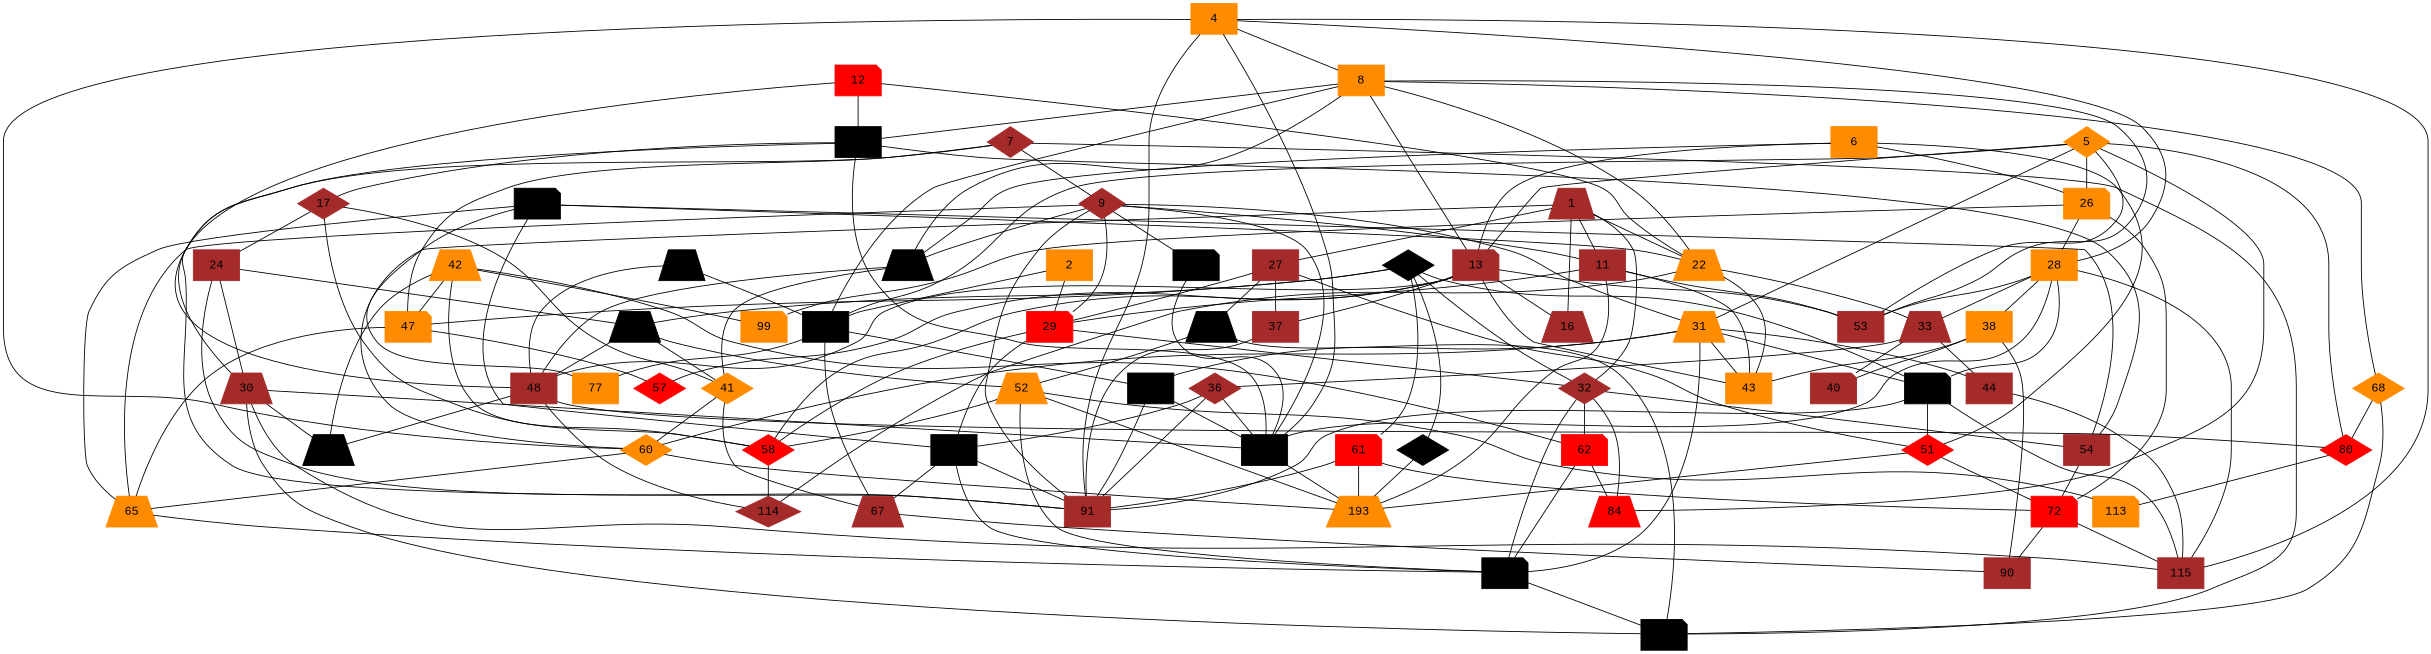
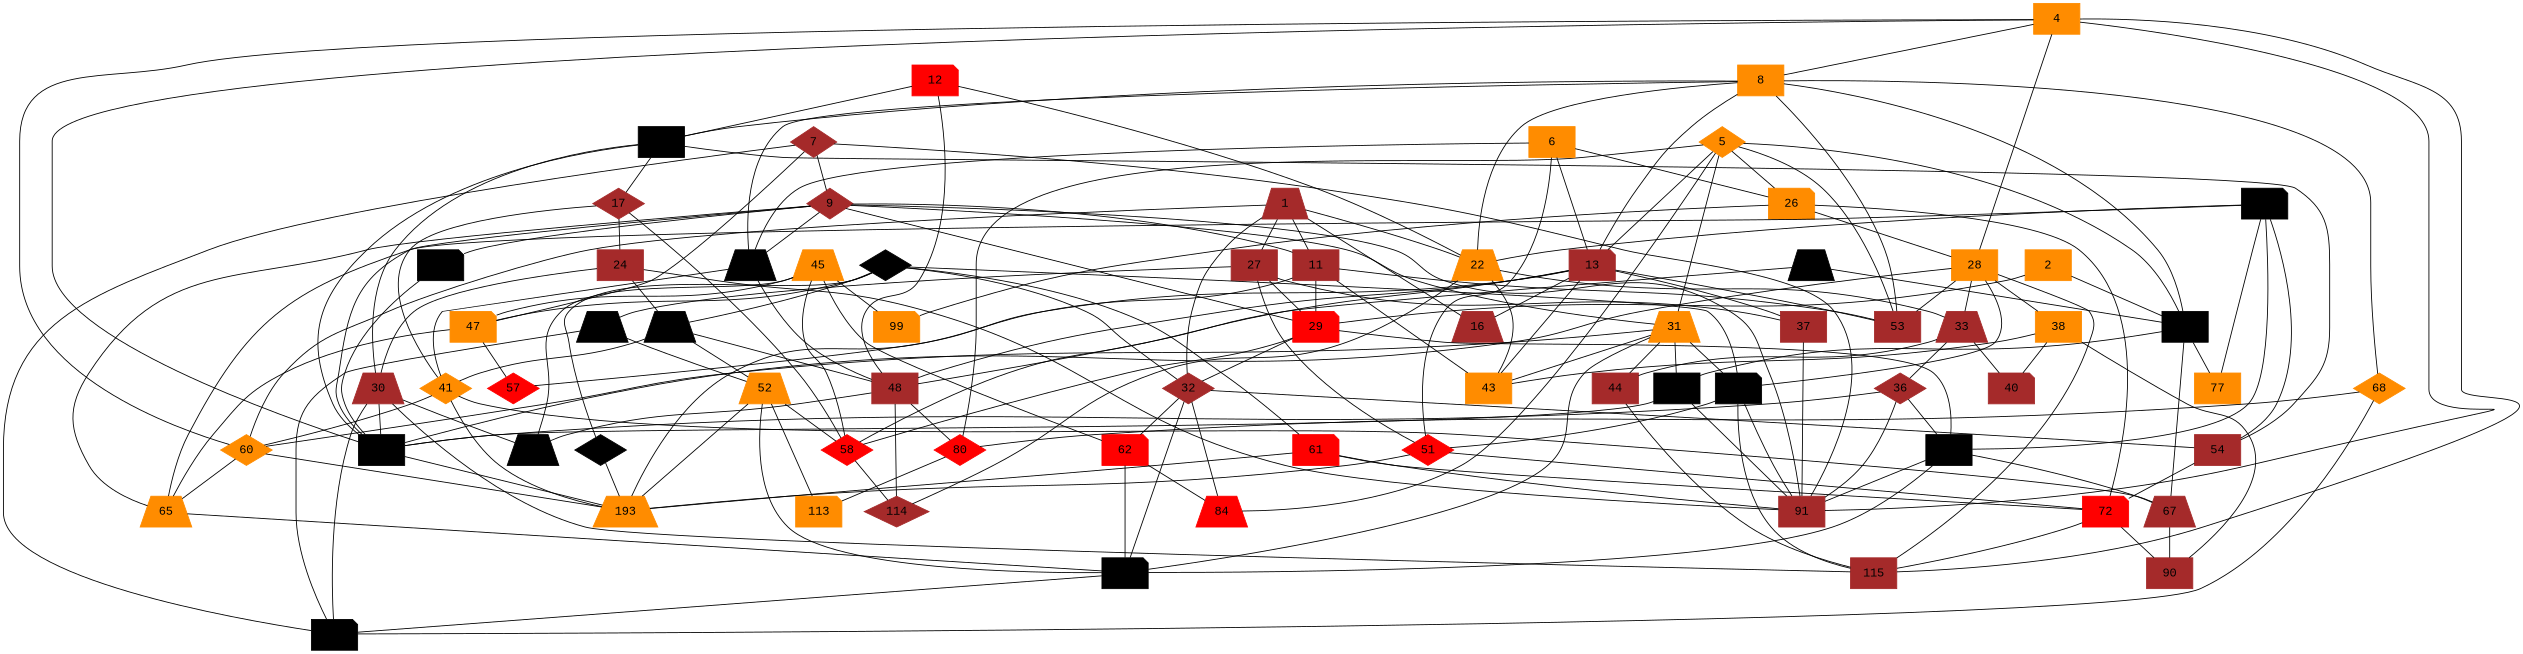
node "42": label "42" -> "45"
edge "41" -- "193": added
